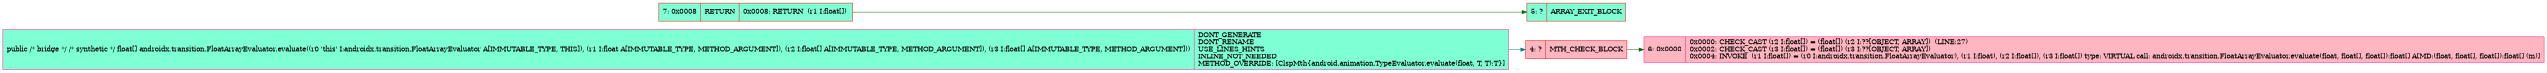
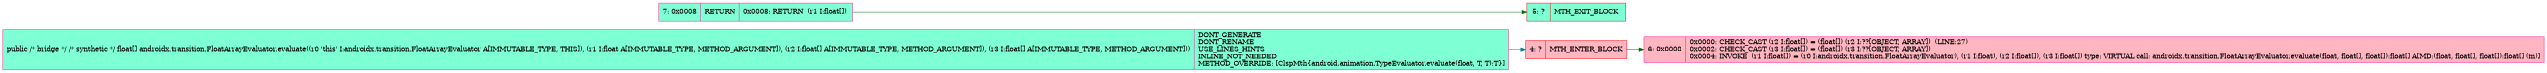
node "7: 0x0008": color red -> deeppink
node "5: ?": text "ARRAY_EXIT_BLOCK" -> "MTH_EXIT_BLOCK"
node "4: ?": text "MTH_CHECK_BLOCK" -> "MTH_ENTER_BLOCK"
